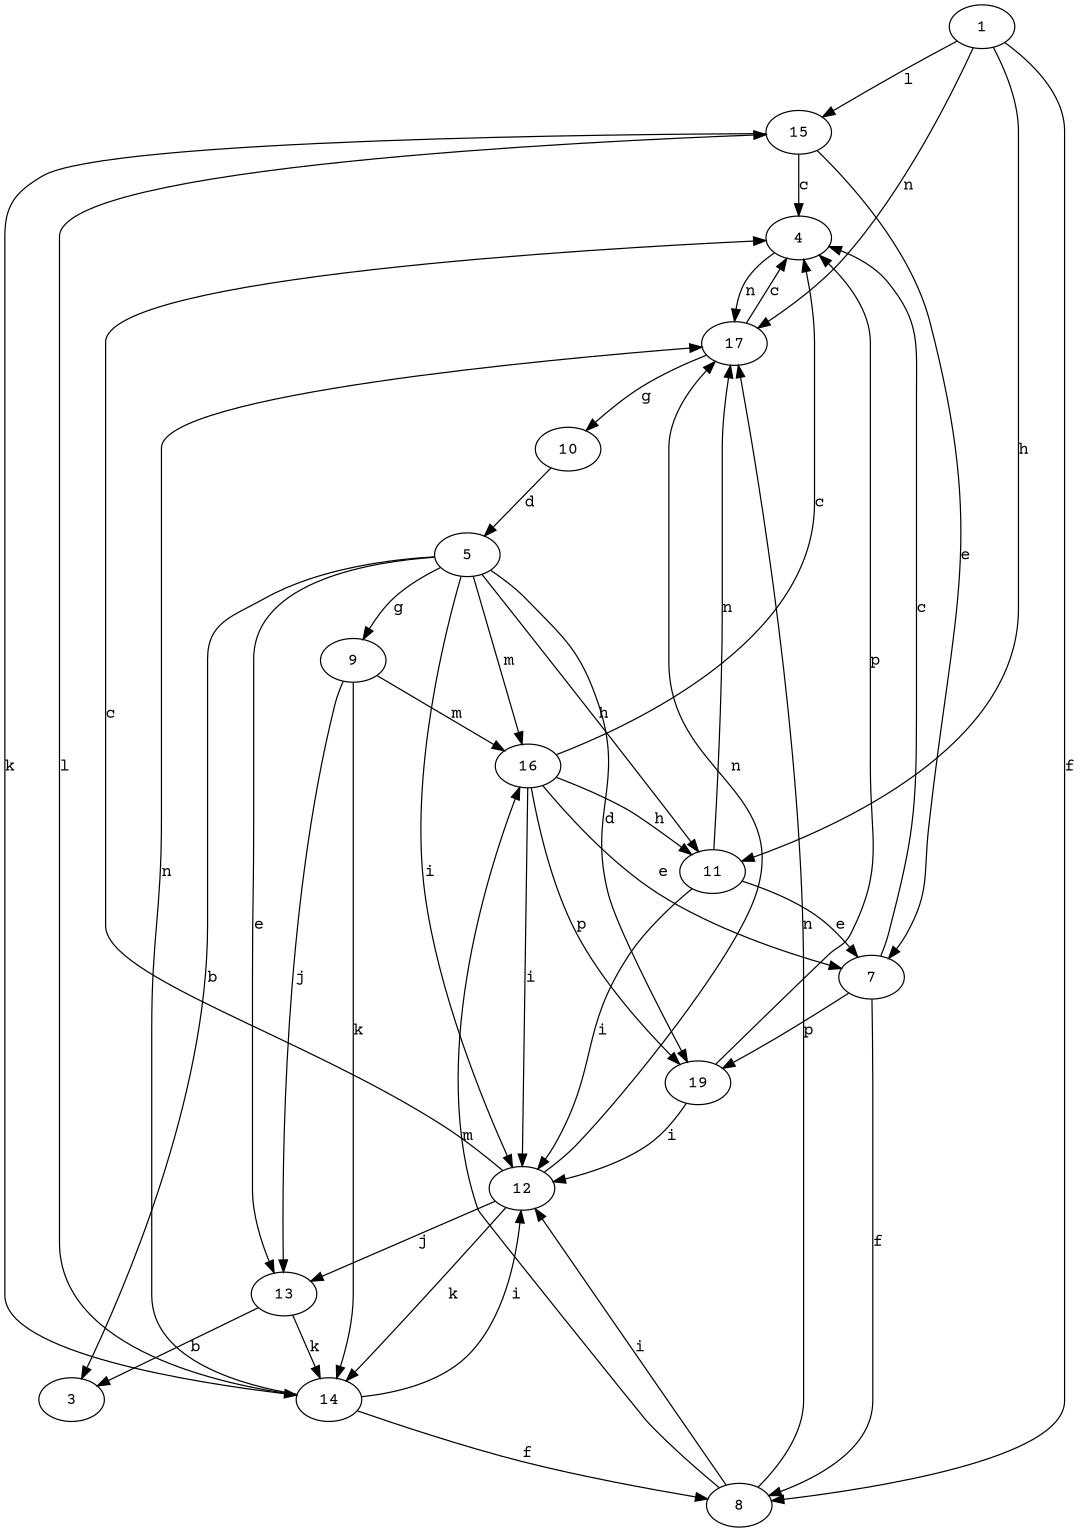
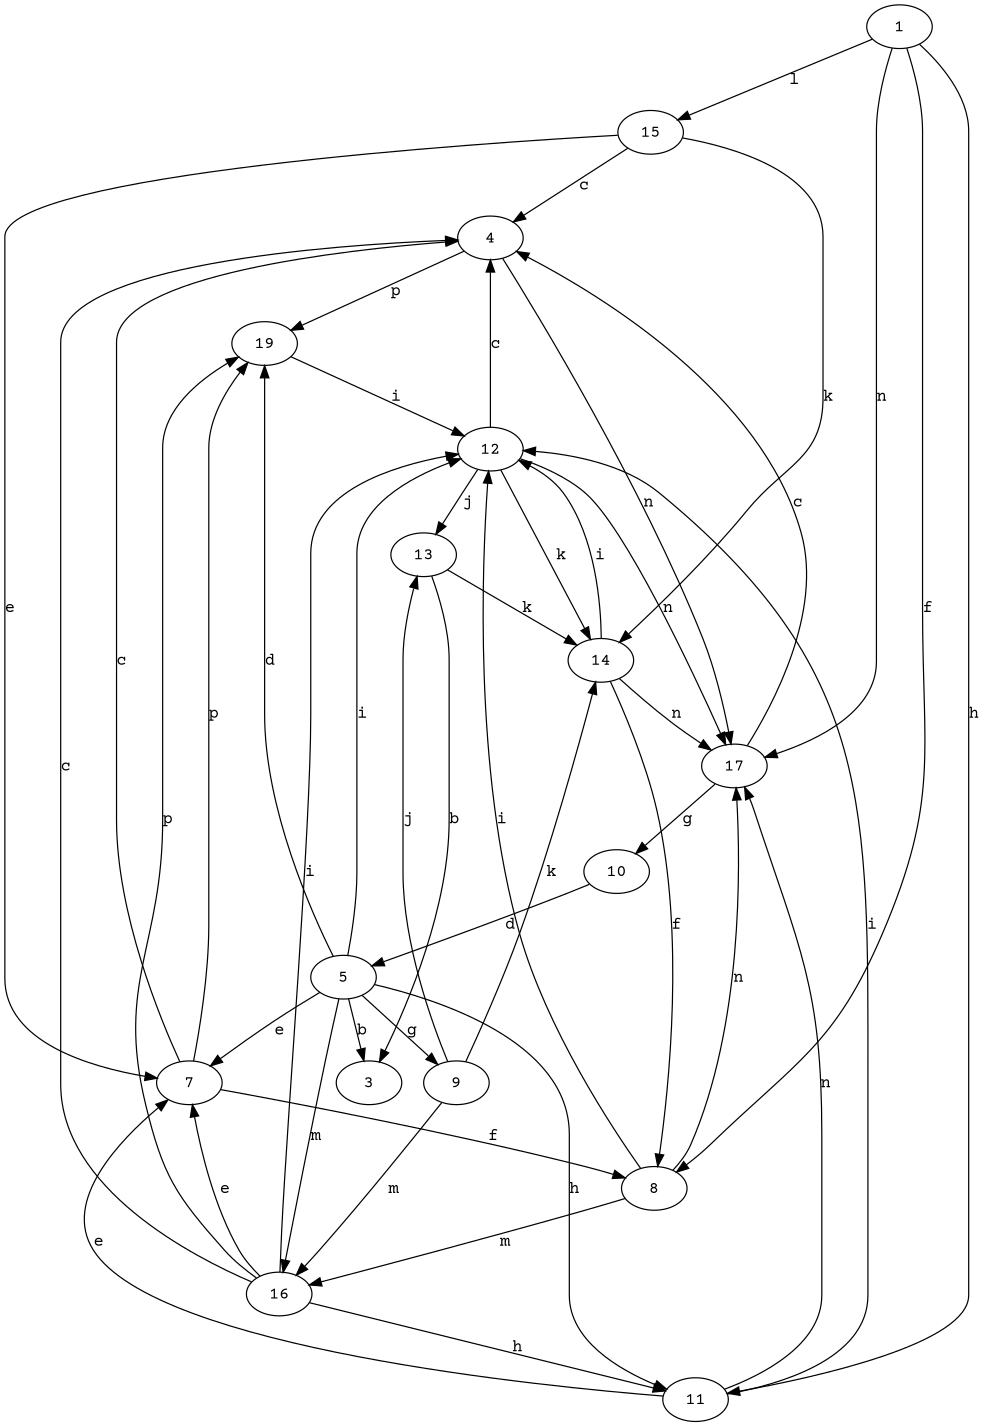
edge "14" -> "15": removed, label "l"
edge "19" -> "4": reversed
edge "5" -> "13": now "5" -> "7"
